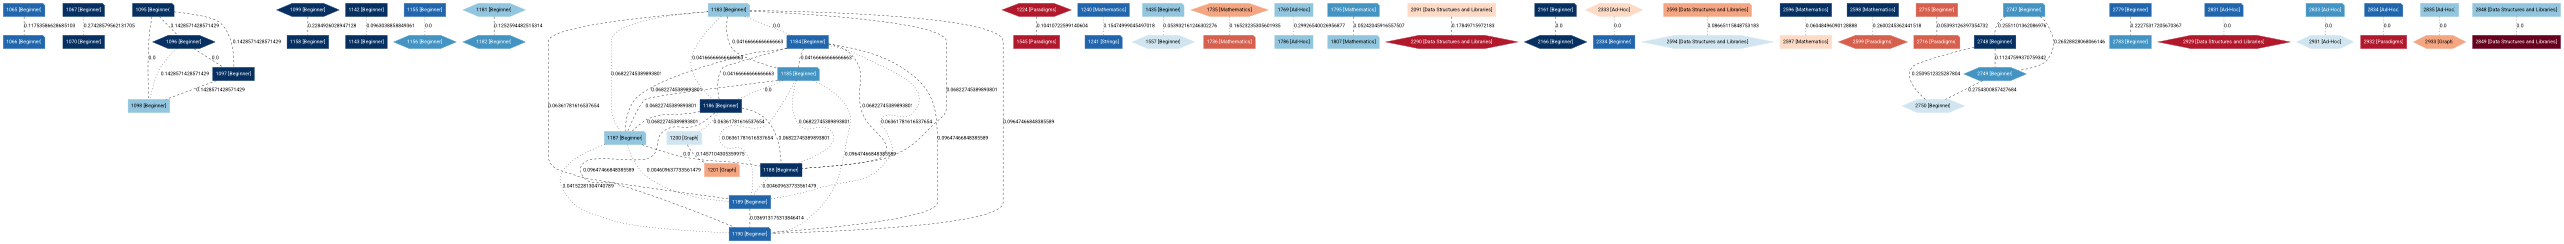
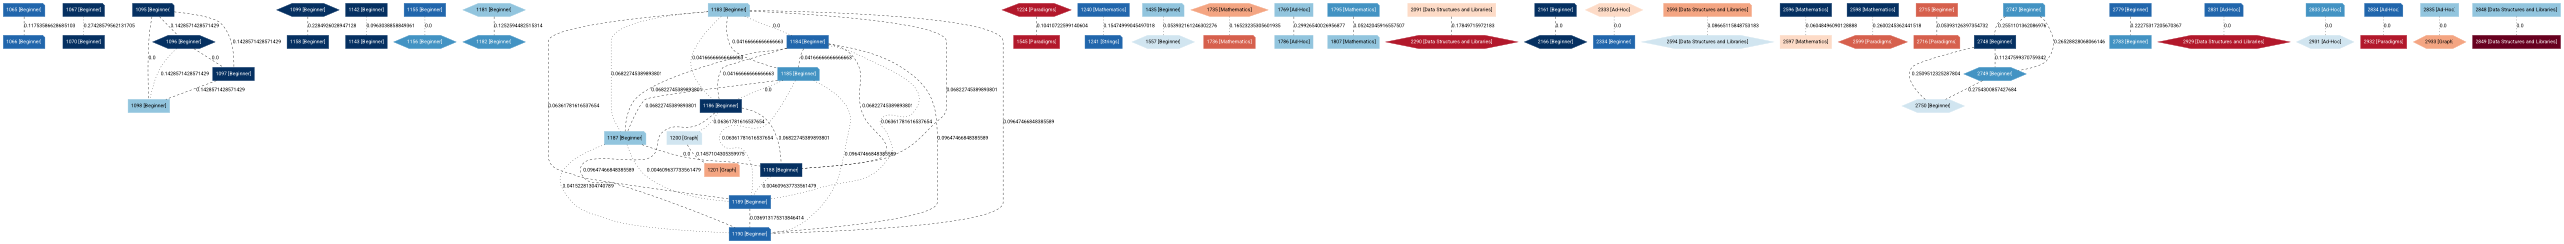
edge "1769 [Ad-Hoc]" -- "1786 [Ad-Hoc]": style dotted -> dashed
edge "1186 [Beginner]" -- "1187 [Beginner]": removed, label "0.06822745389893801"
edge "1185 [Beginner]" -- "1188 [Beginner]": removed, label "0.06822745389893801"
